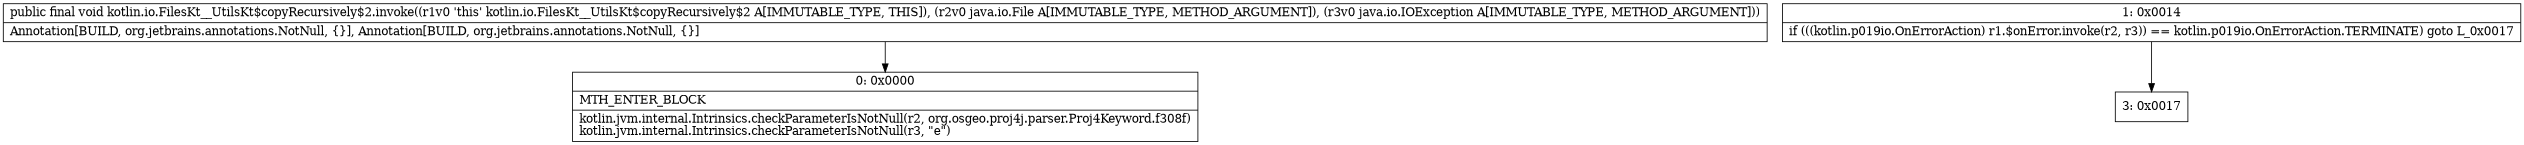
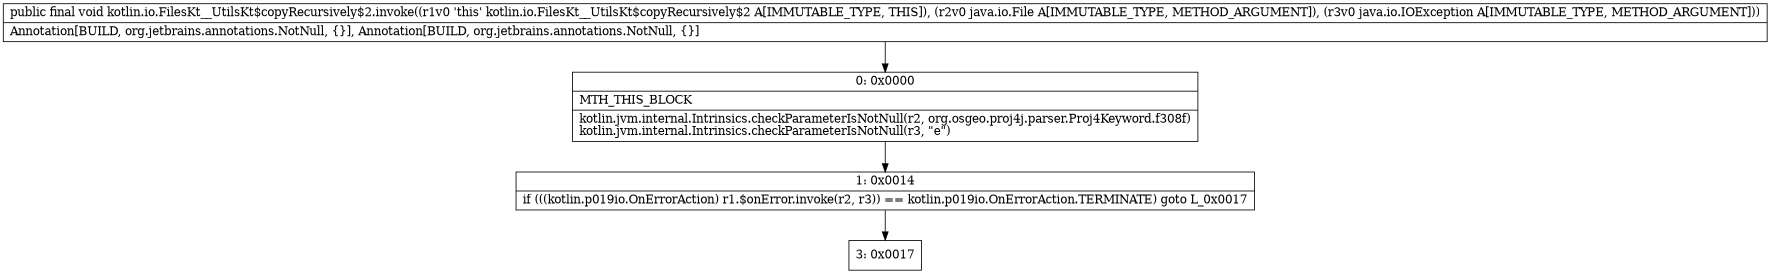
node "0: 0x0000": text "MTH_ENTER_BLOCK" -> "MTH_THIS_BLOCK"
edge "0: 0x0000" -> "1: 0x0014": added
